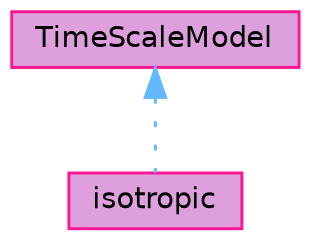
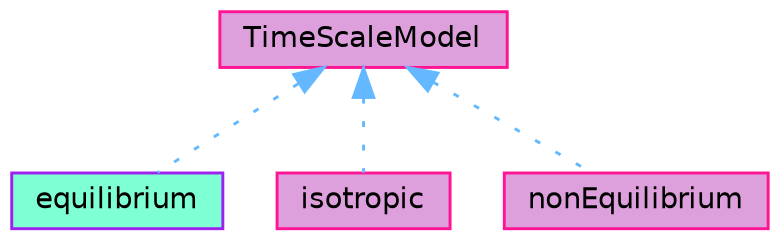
node "equilibrium": added
node "nonEquilibrium": added
